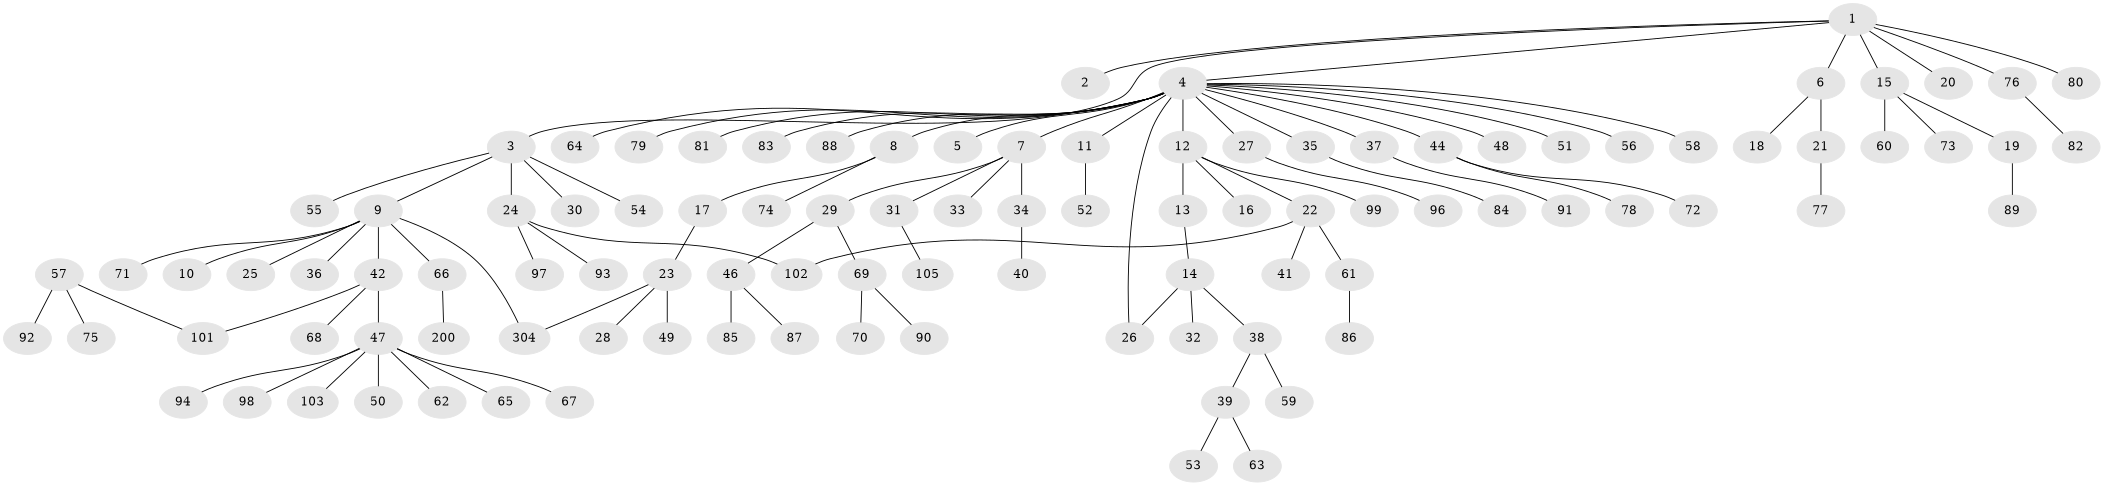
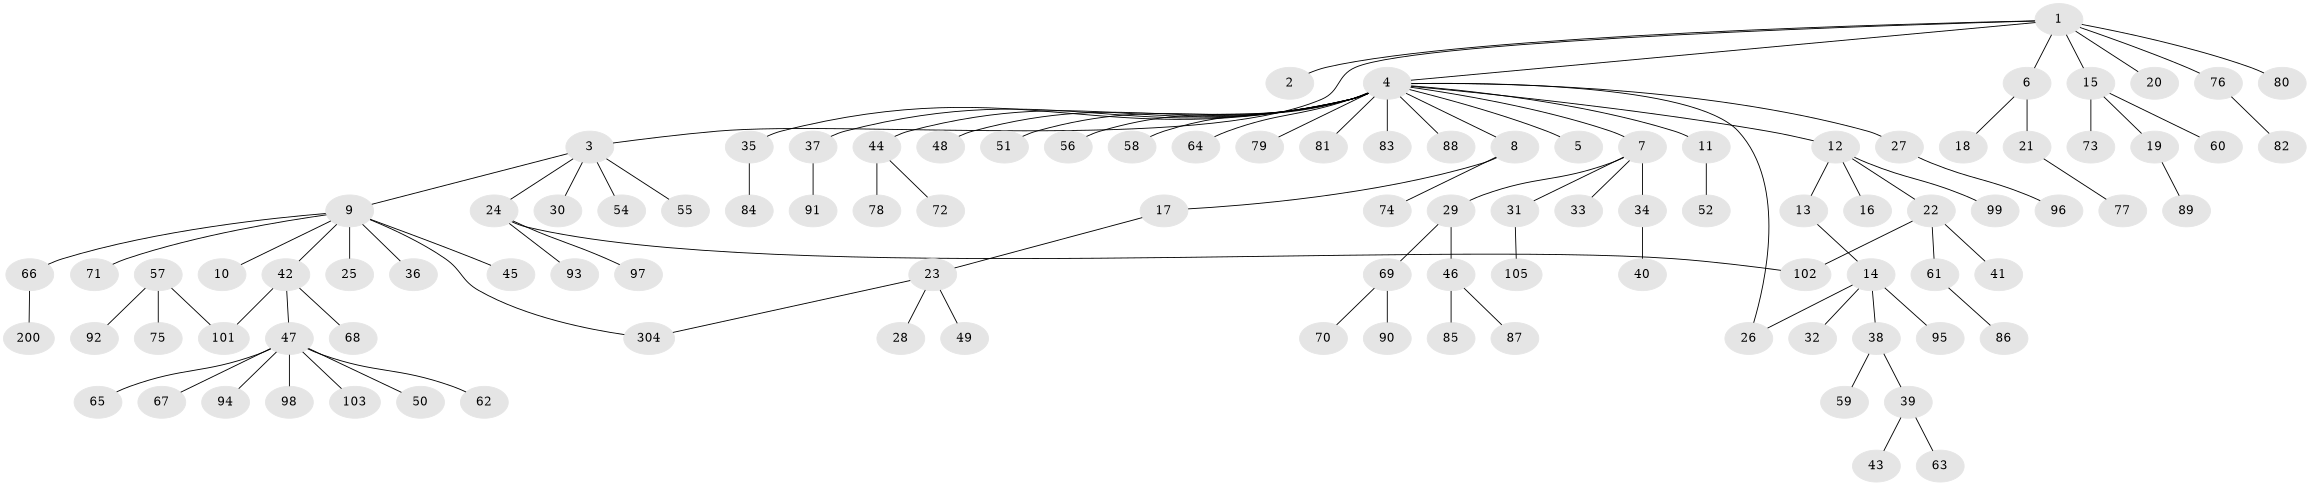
node "45": added
node "95": added
node "53": label "53" -> "43"
